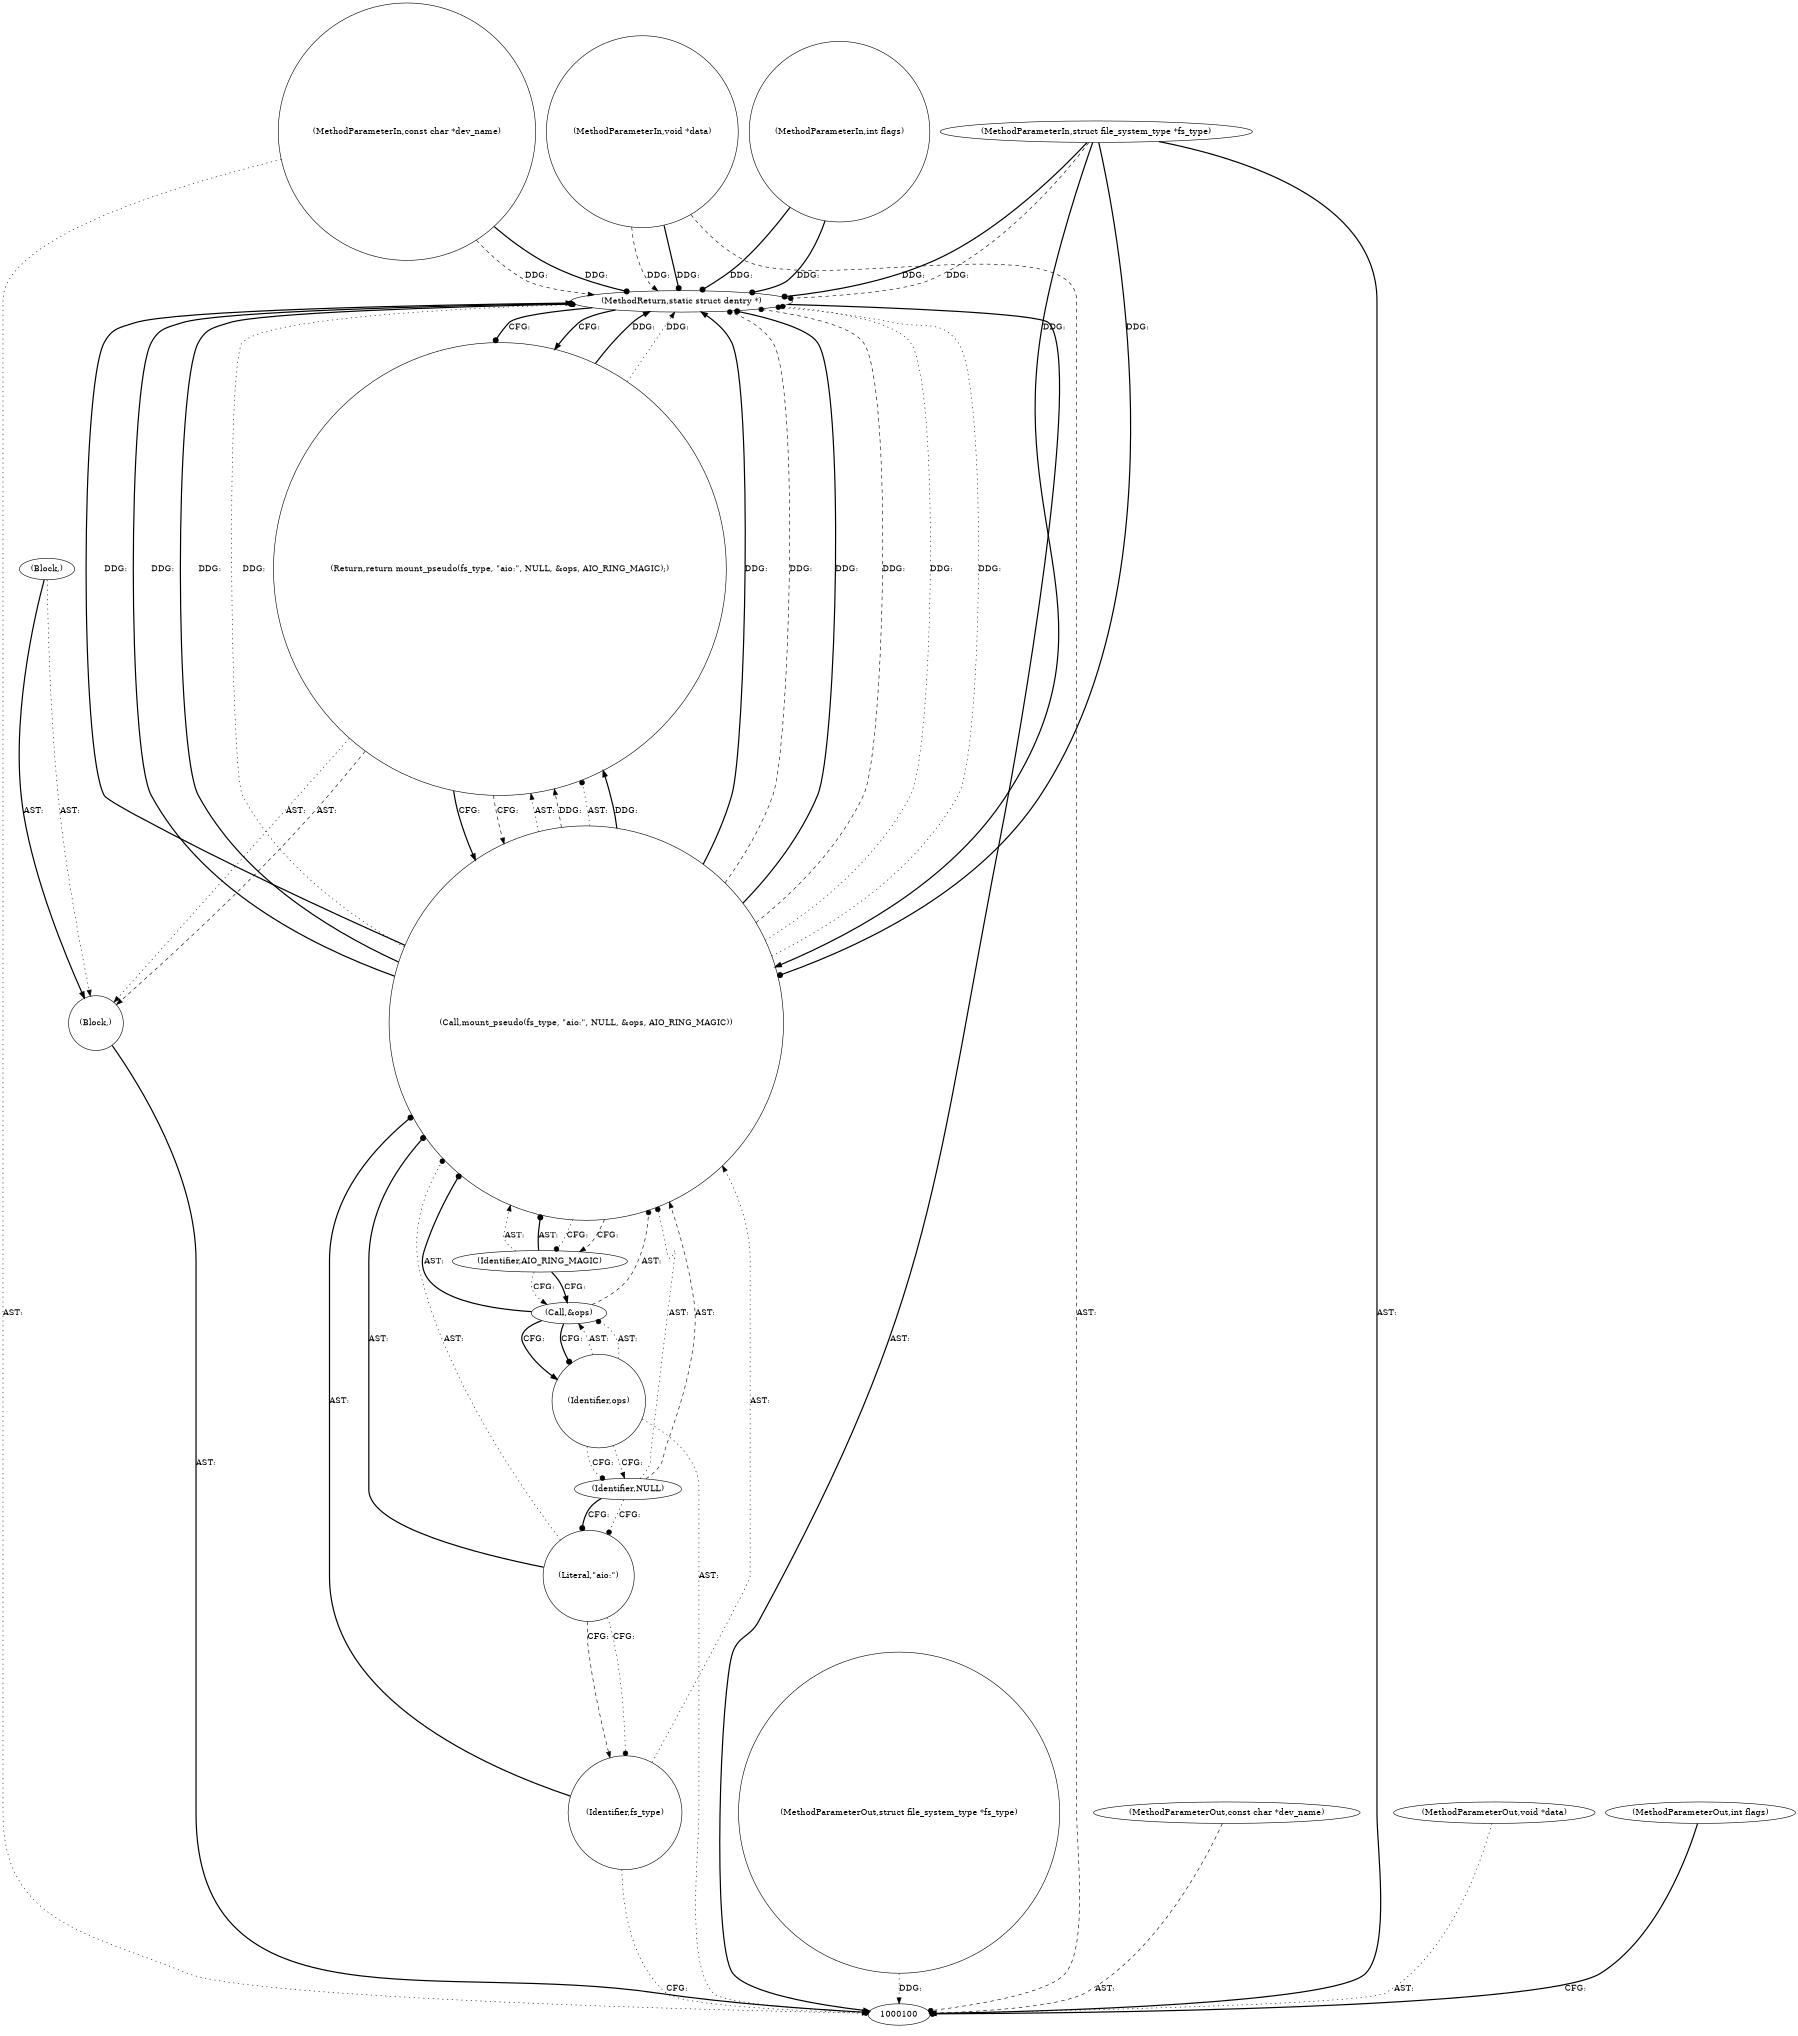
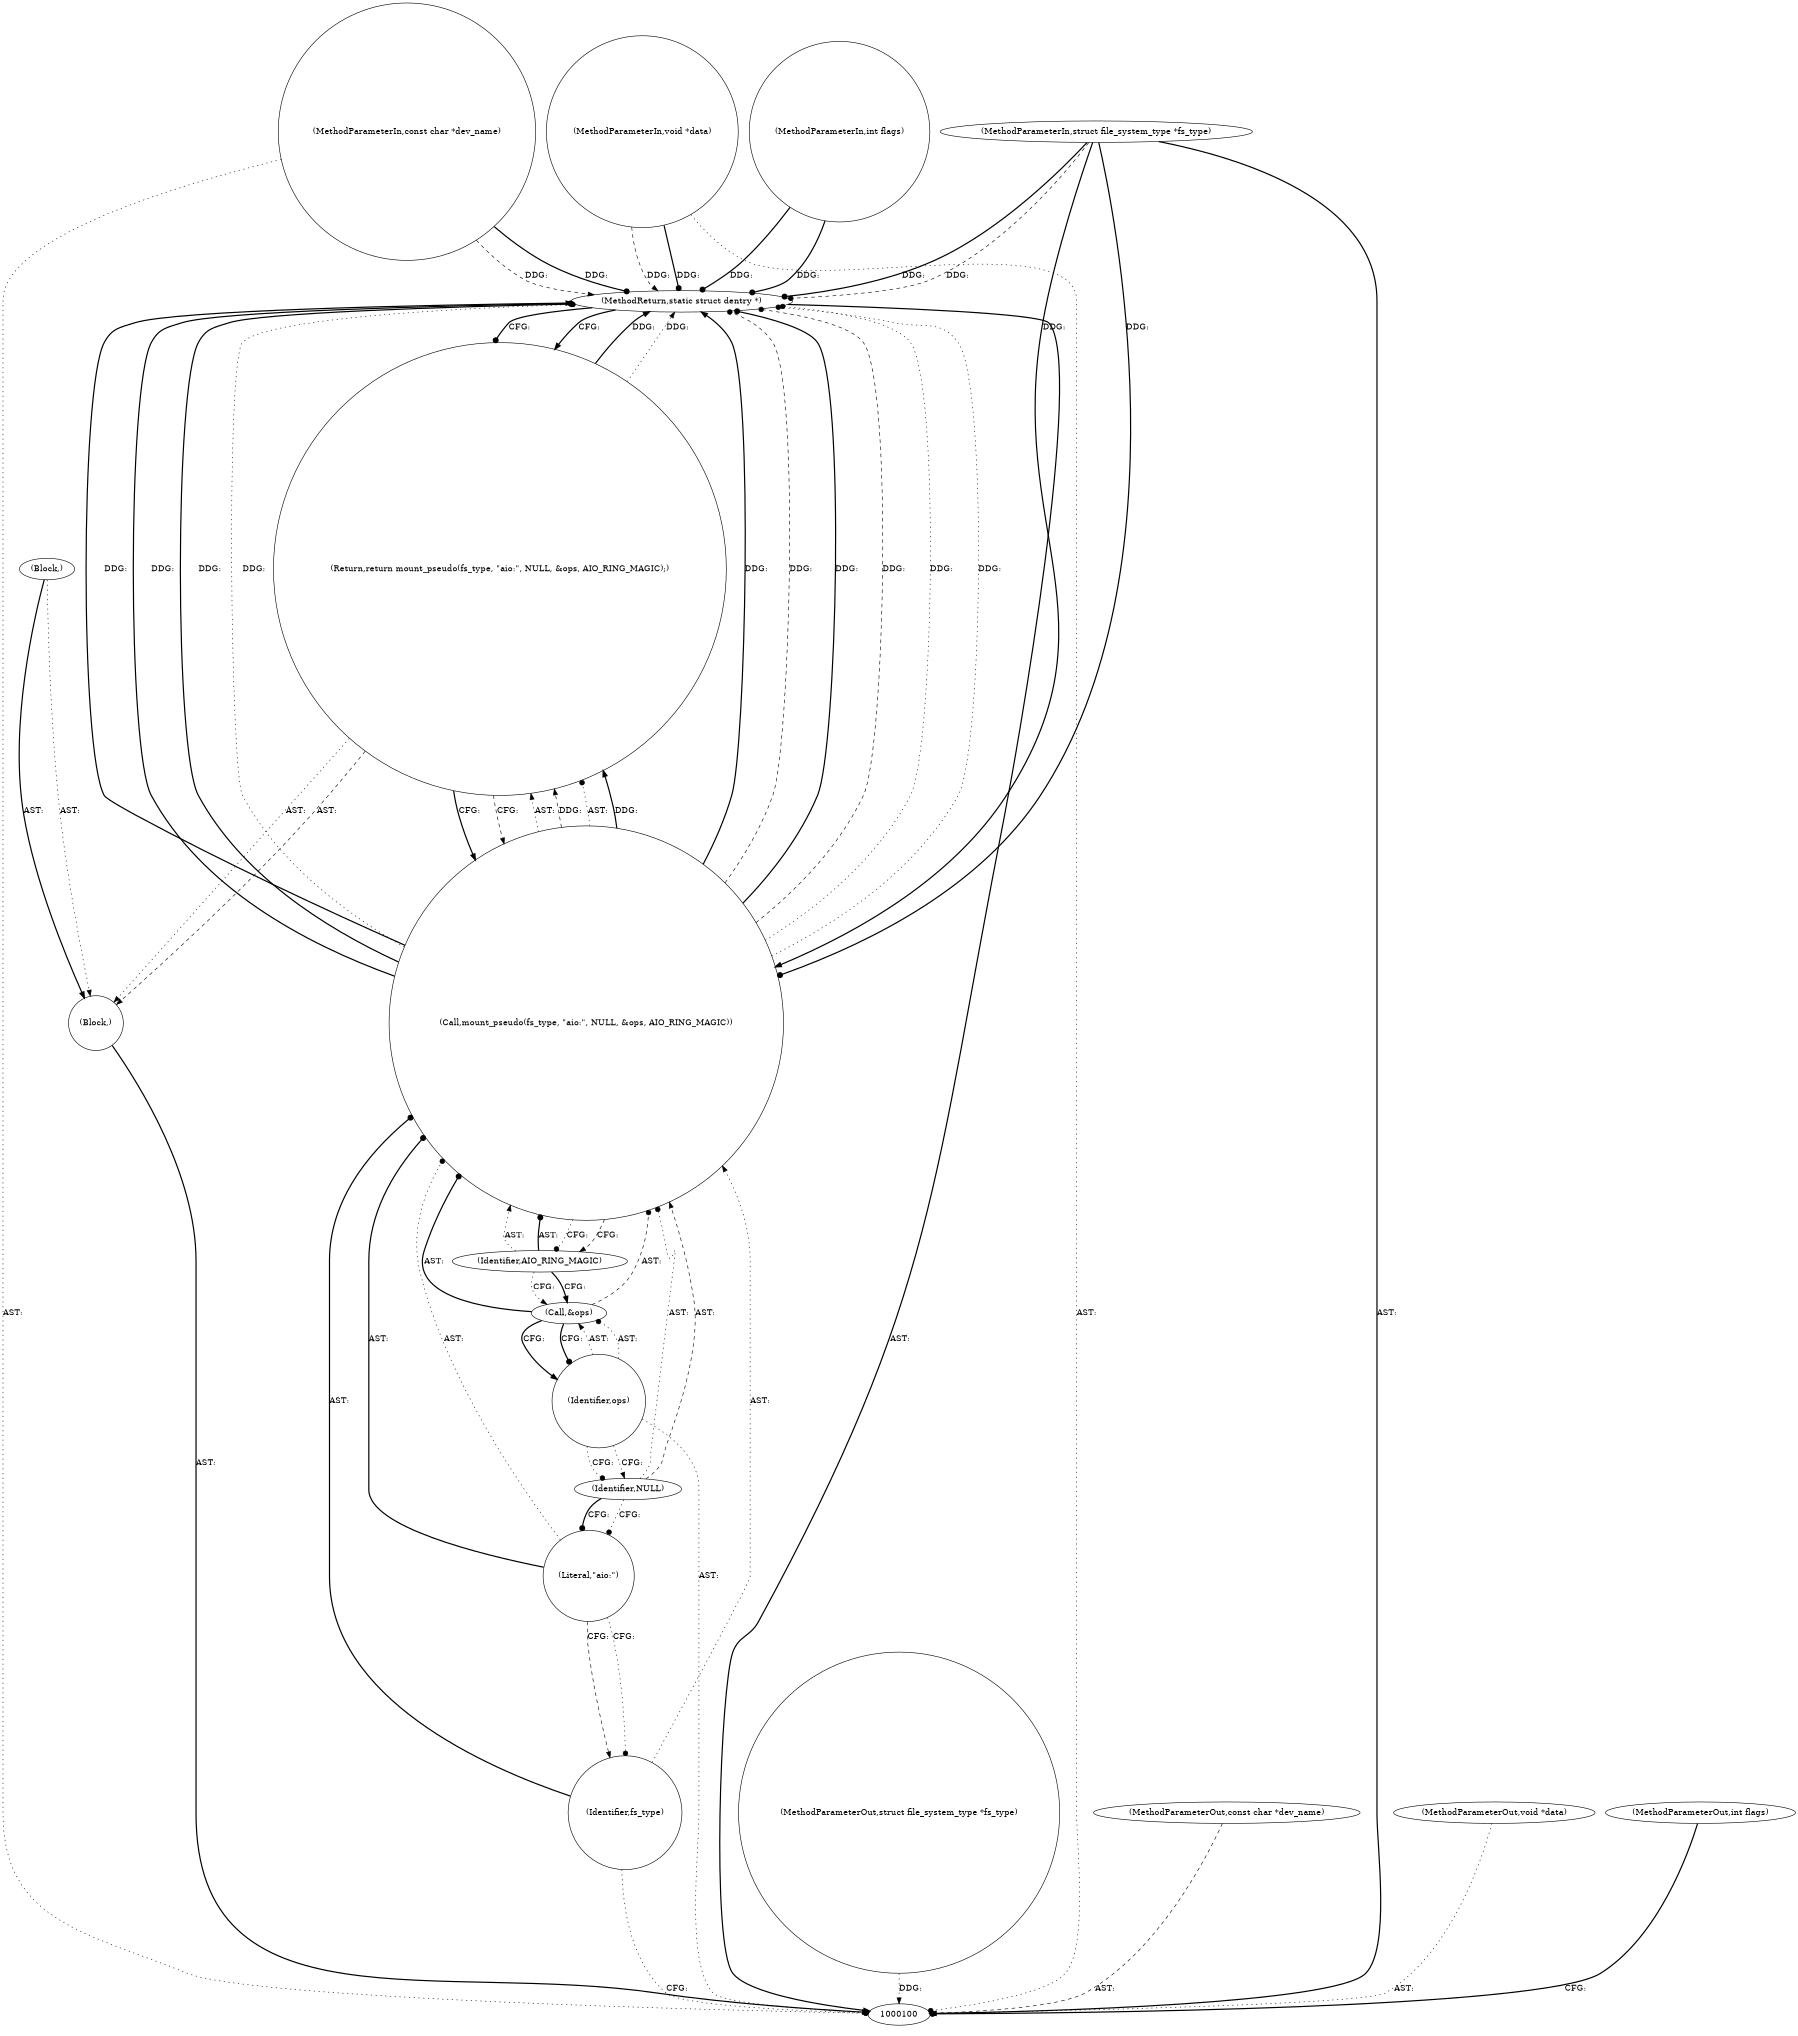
edge "(MethodParameterIn,void *data)" -> "1000100": style dashed -> dotted
edge "(MethodParameterIn,const char *dev_name)" -> "1000100": arrowhead normal -> dot
